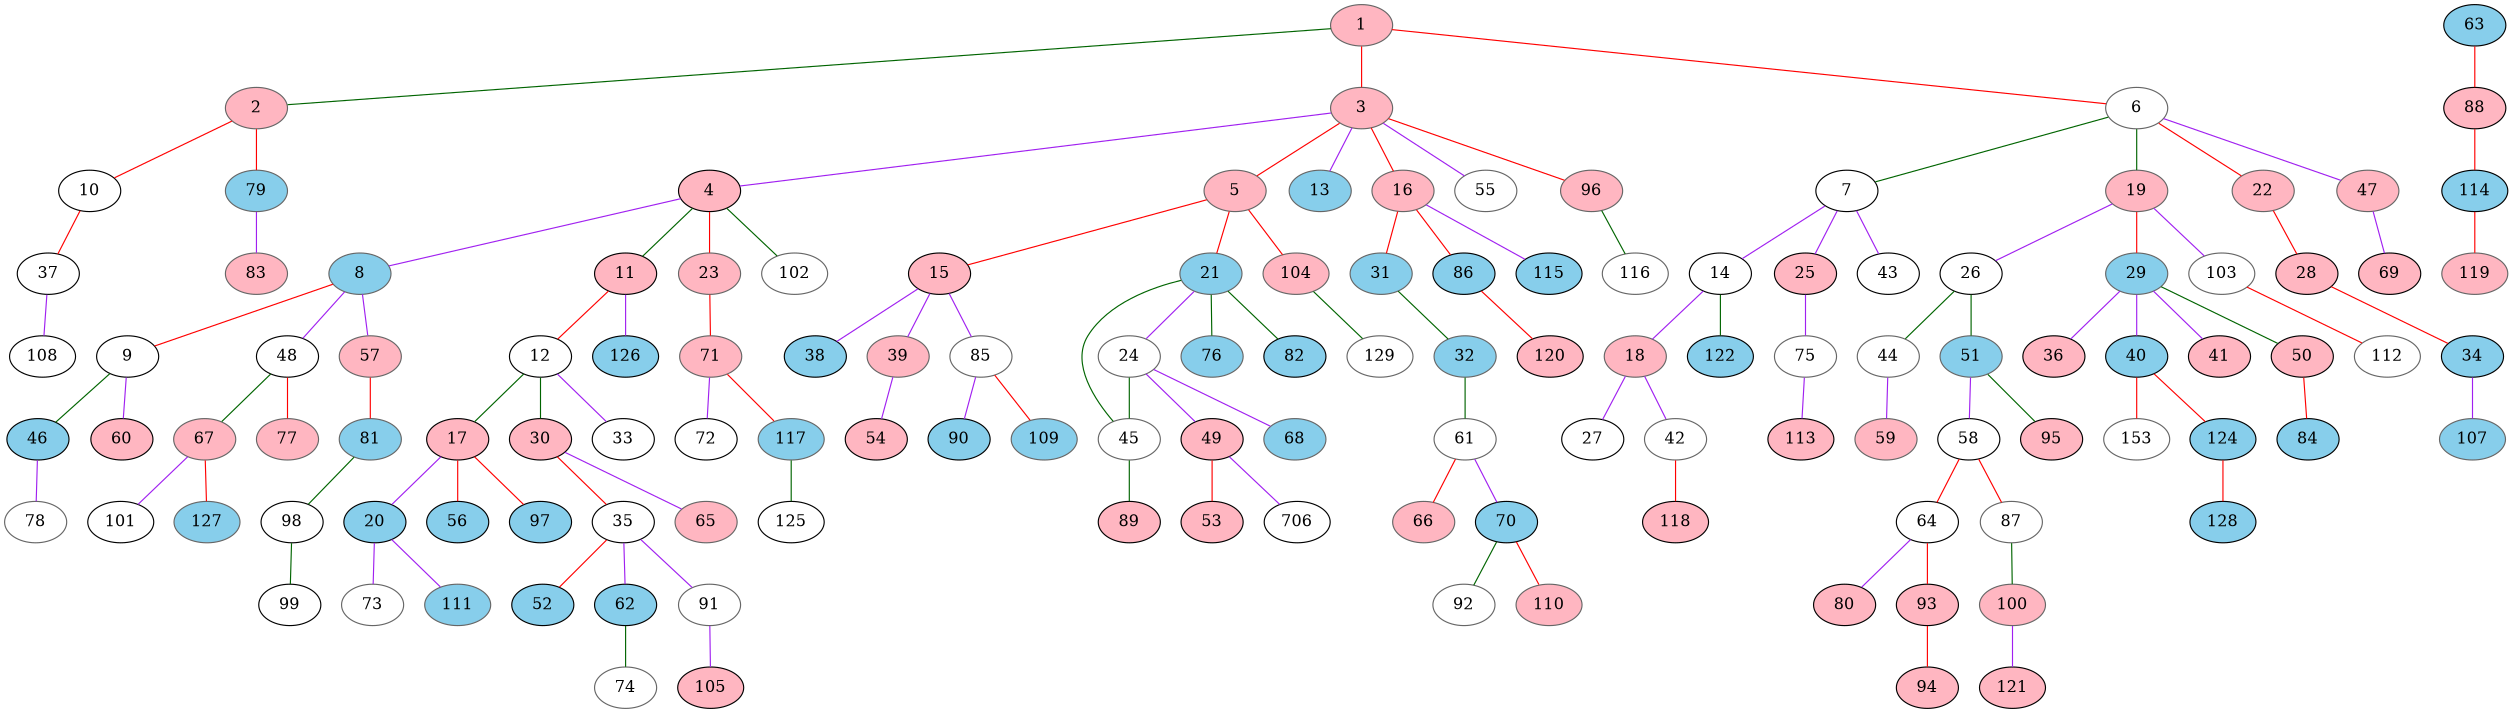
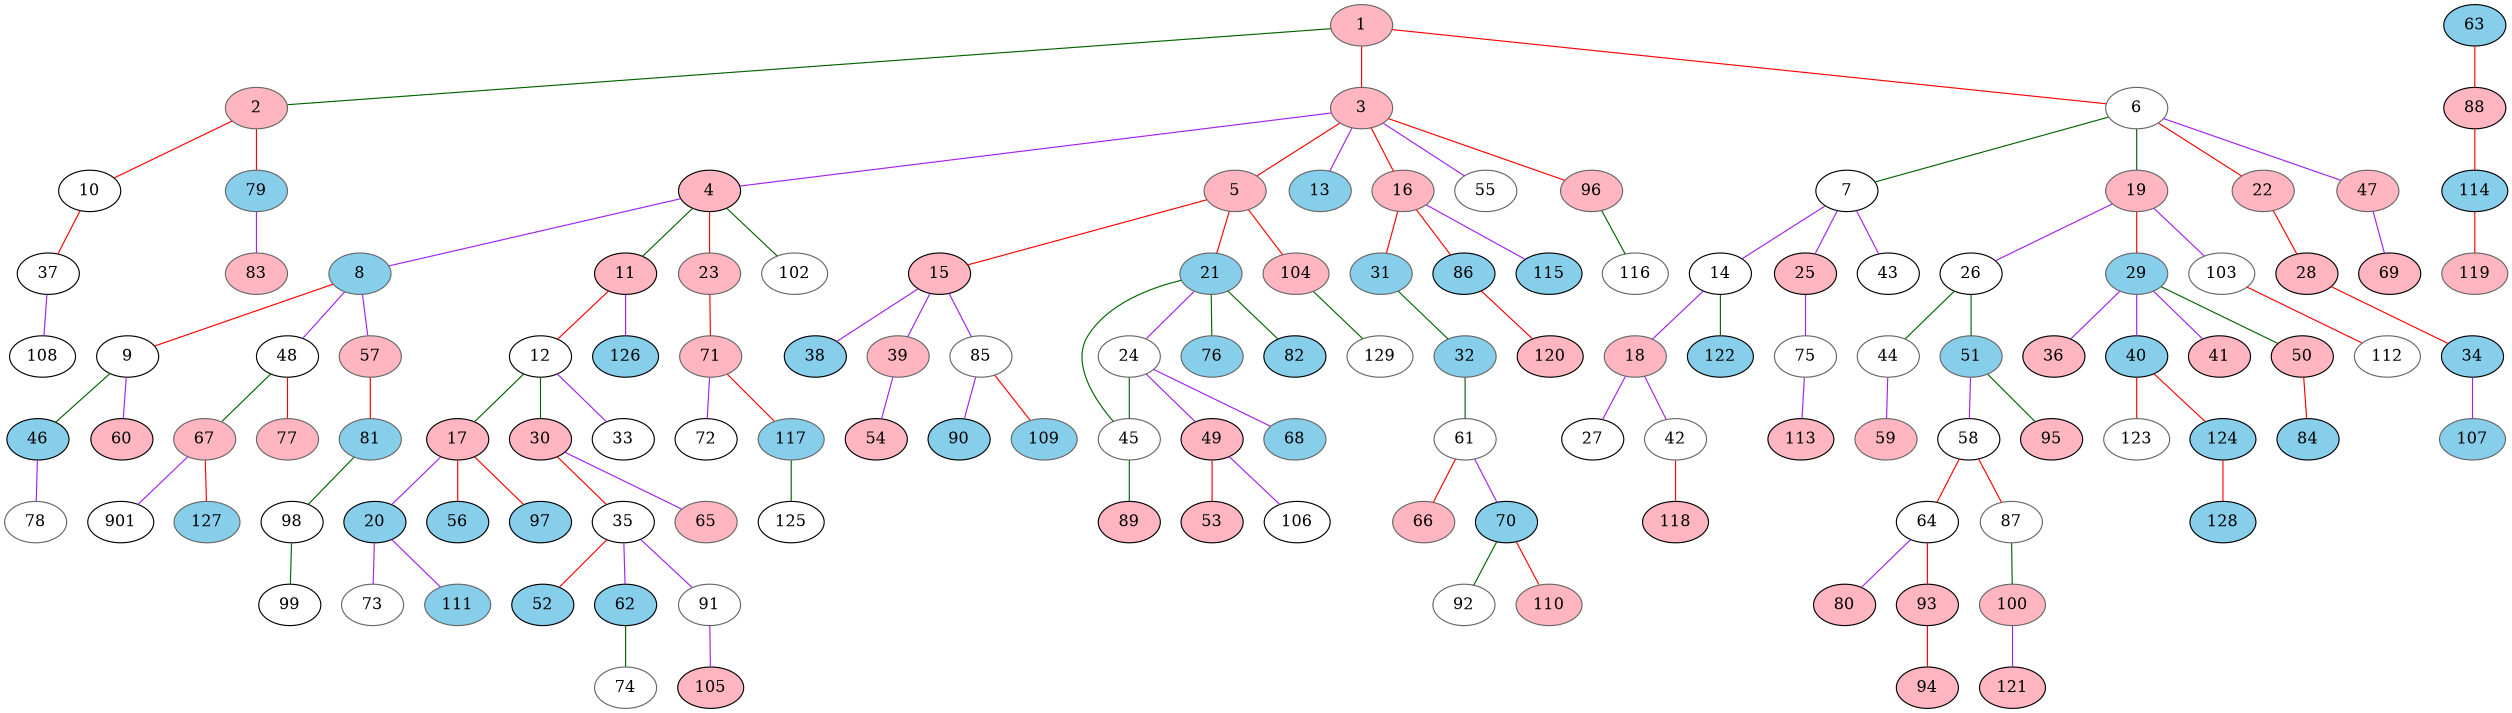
node "153": label "153" -> "123"
node "101": label "101" -> "901"
node "706": label "706" -> "106"
